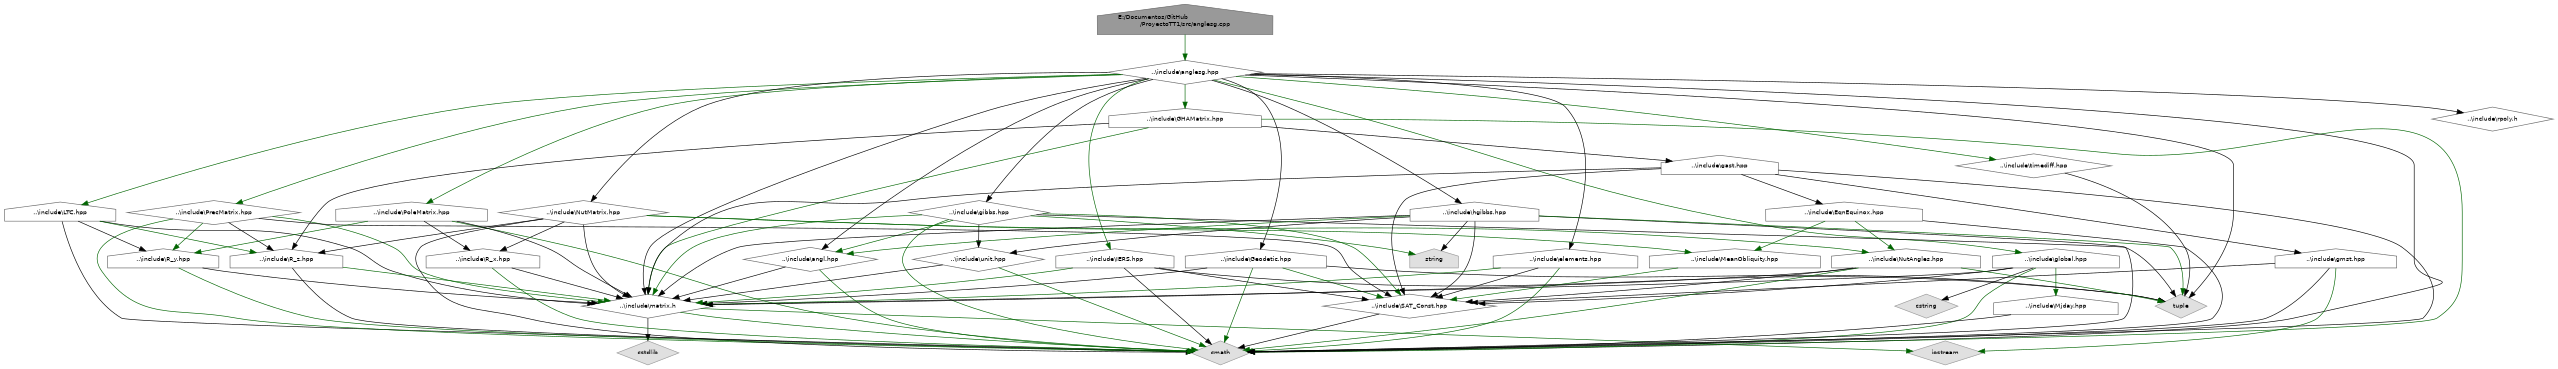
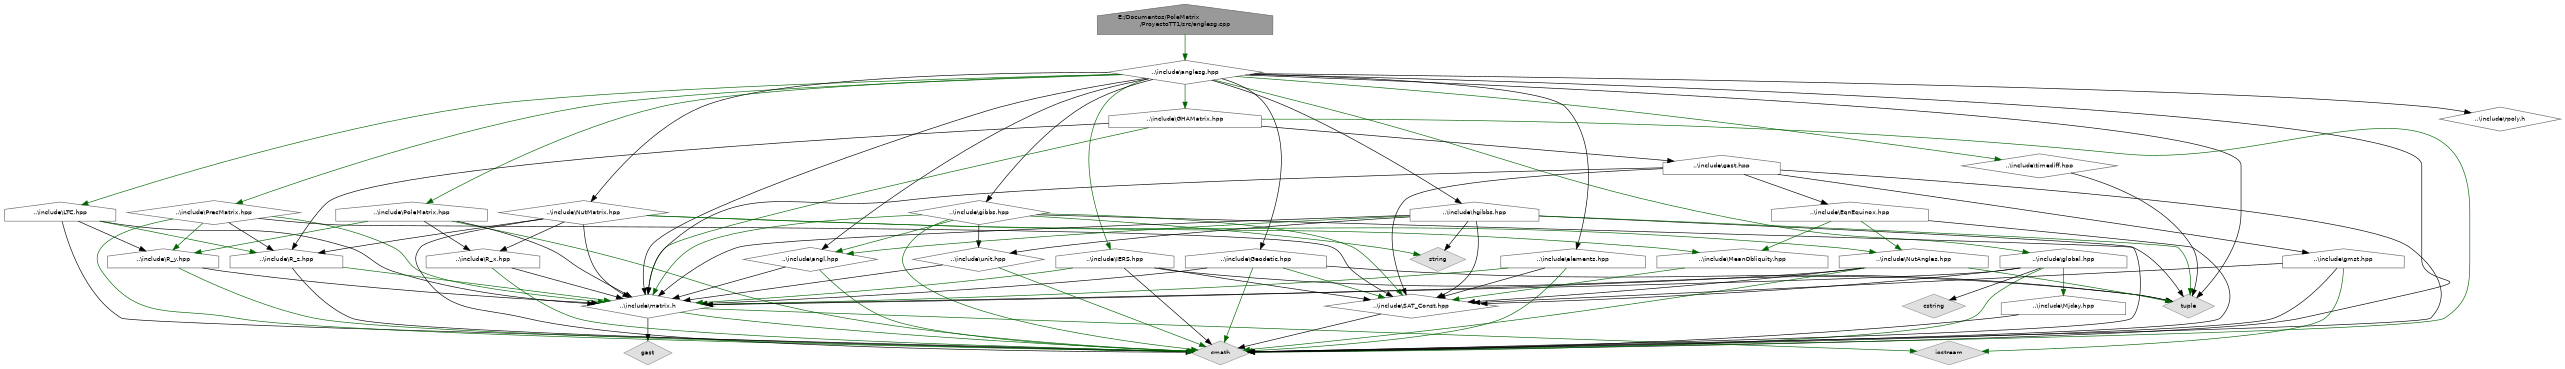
node "E:/Documentos/GitHub /ProyectoTT1/src/anglesg.cpp": label "E:/Documentos/GitHub /ProyectoTT1/src/anglesg.cpp" -> "E:/Documentos/PoleMatrix /ProyectoTT1/src/anglesg.cpp"
node "string": shape house -> diamond
node "cstdlib": label "cstdlib" -> "gast"
